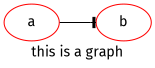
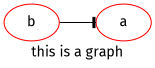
edge "a" -> "b": reversed
